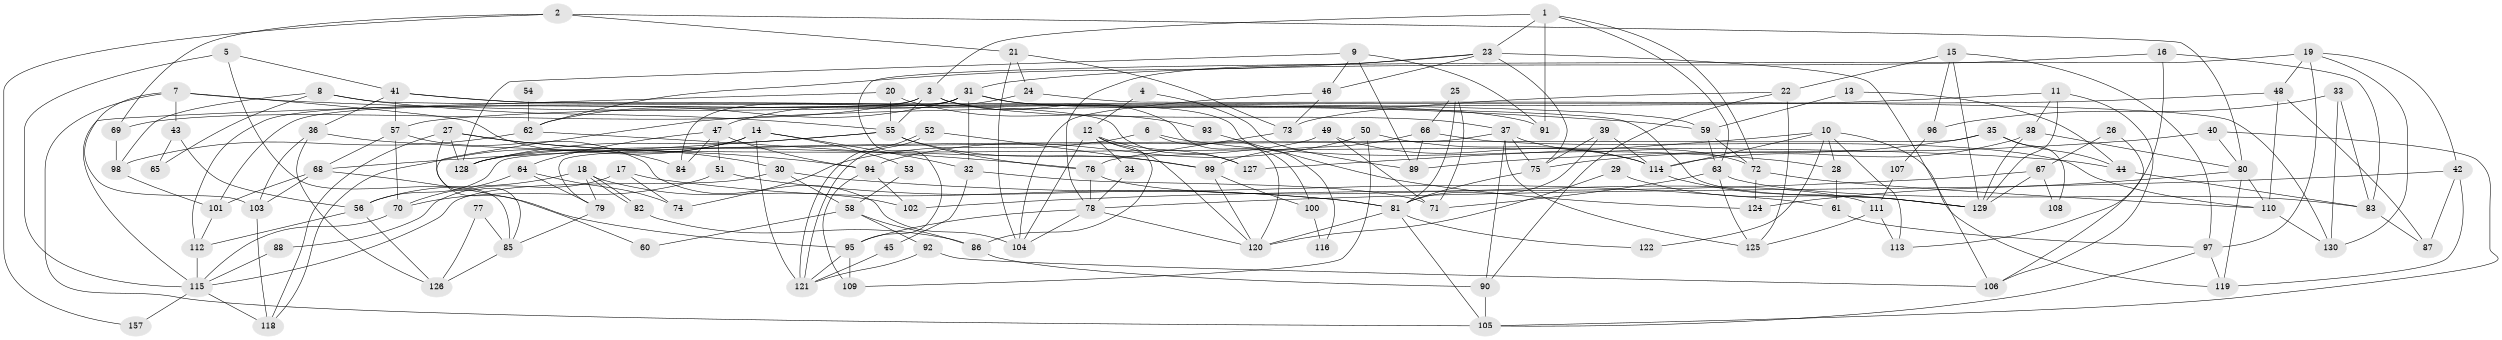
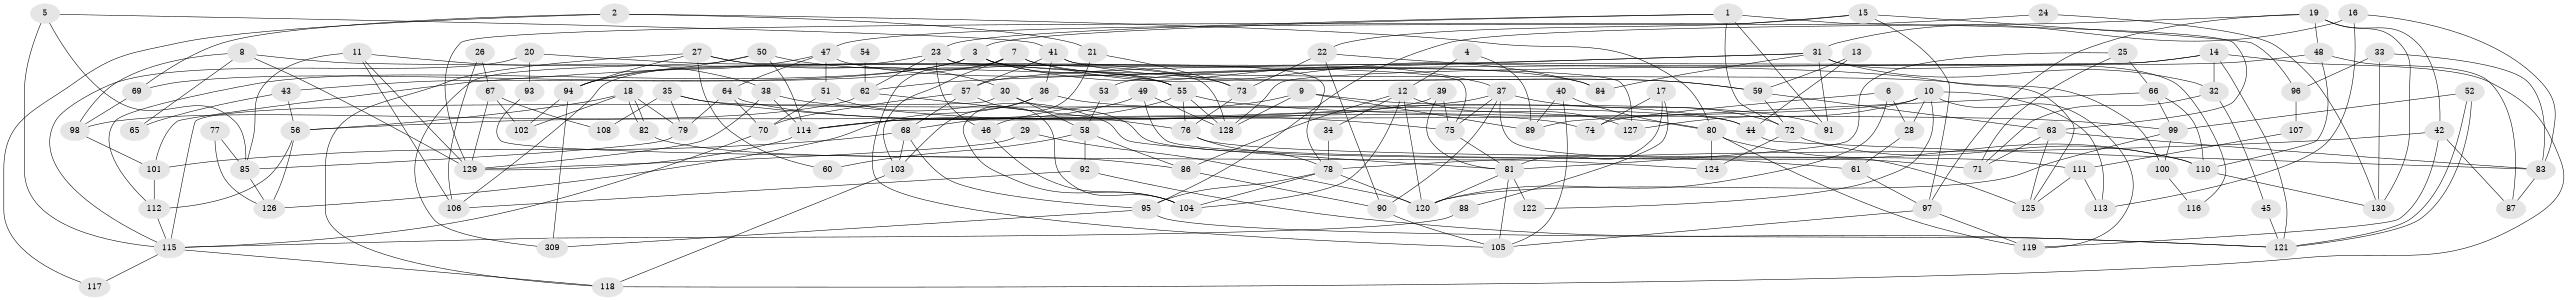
edge "21" -- "24": removed
edge "46" -- "73": now "50" -- "73"
node "109": label "109" -> "309"
node "157": label "157" -> "117"
